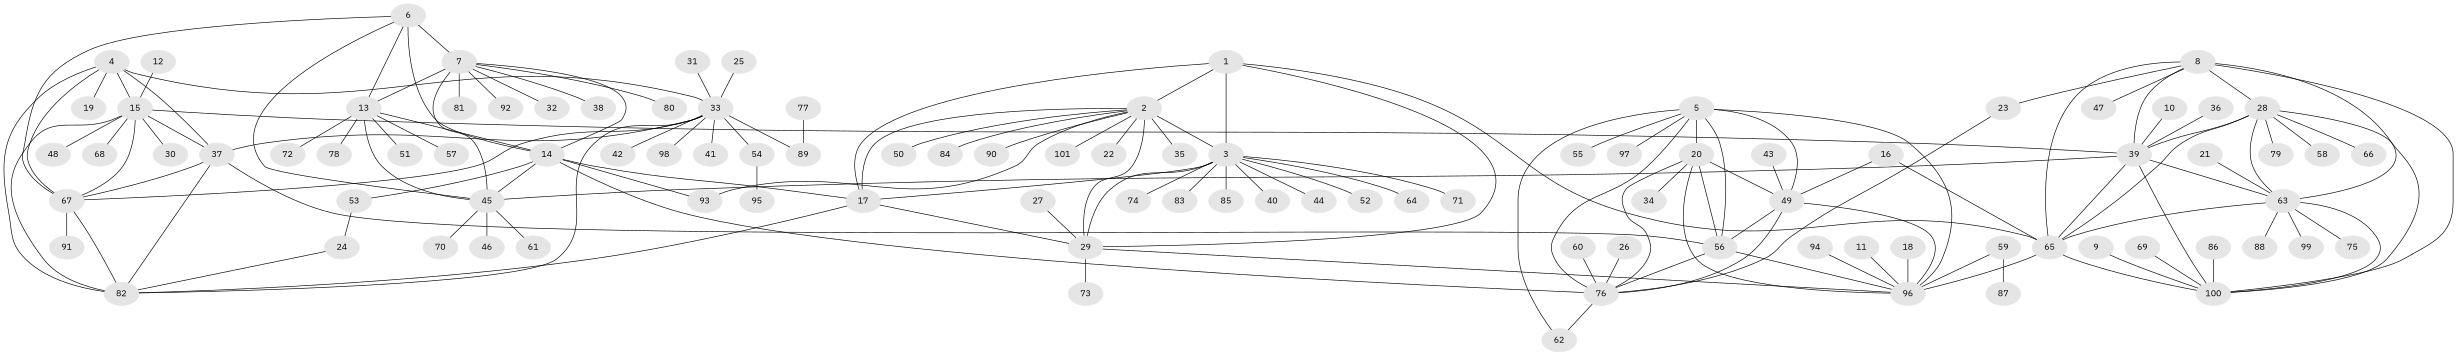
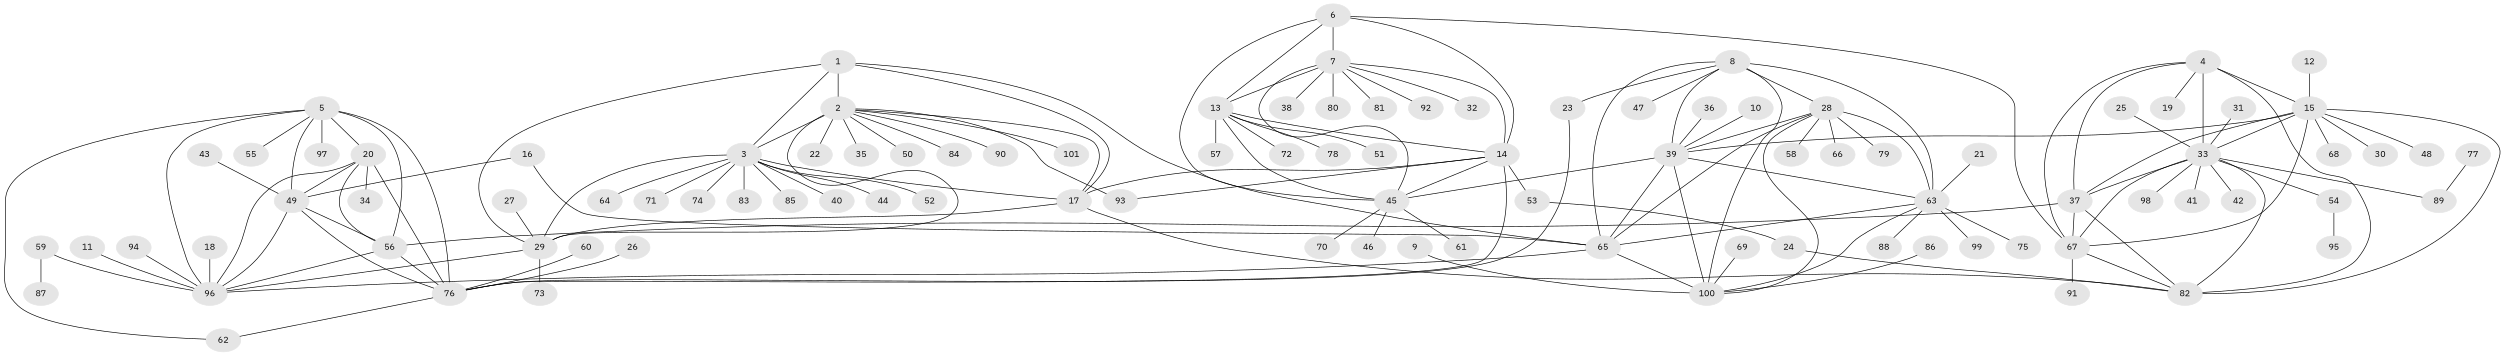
edge "15" -- "33": added
